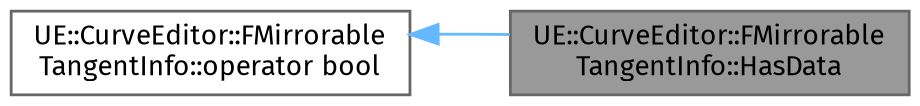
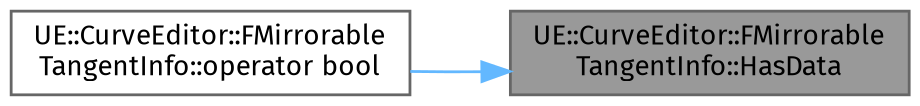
edge "UE::CurveEditor::FMirrorable TangentInfo::HasData" -> "UE::CurveEditor::FMirrorable TangentInfo::operator bool": reversed
